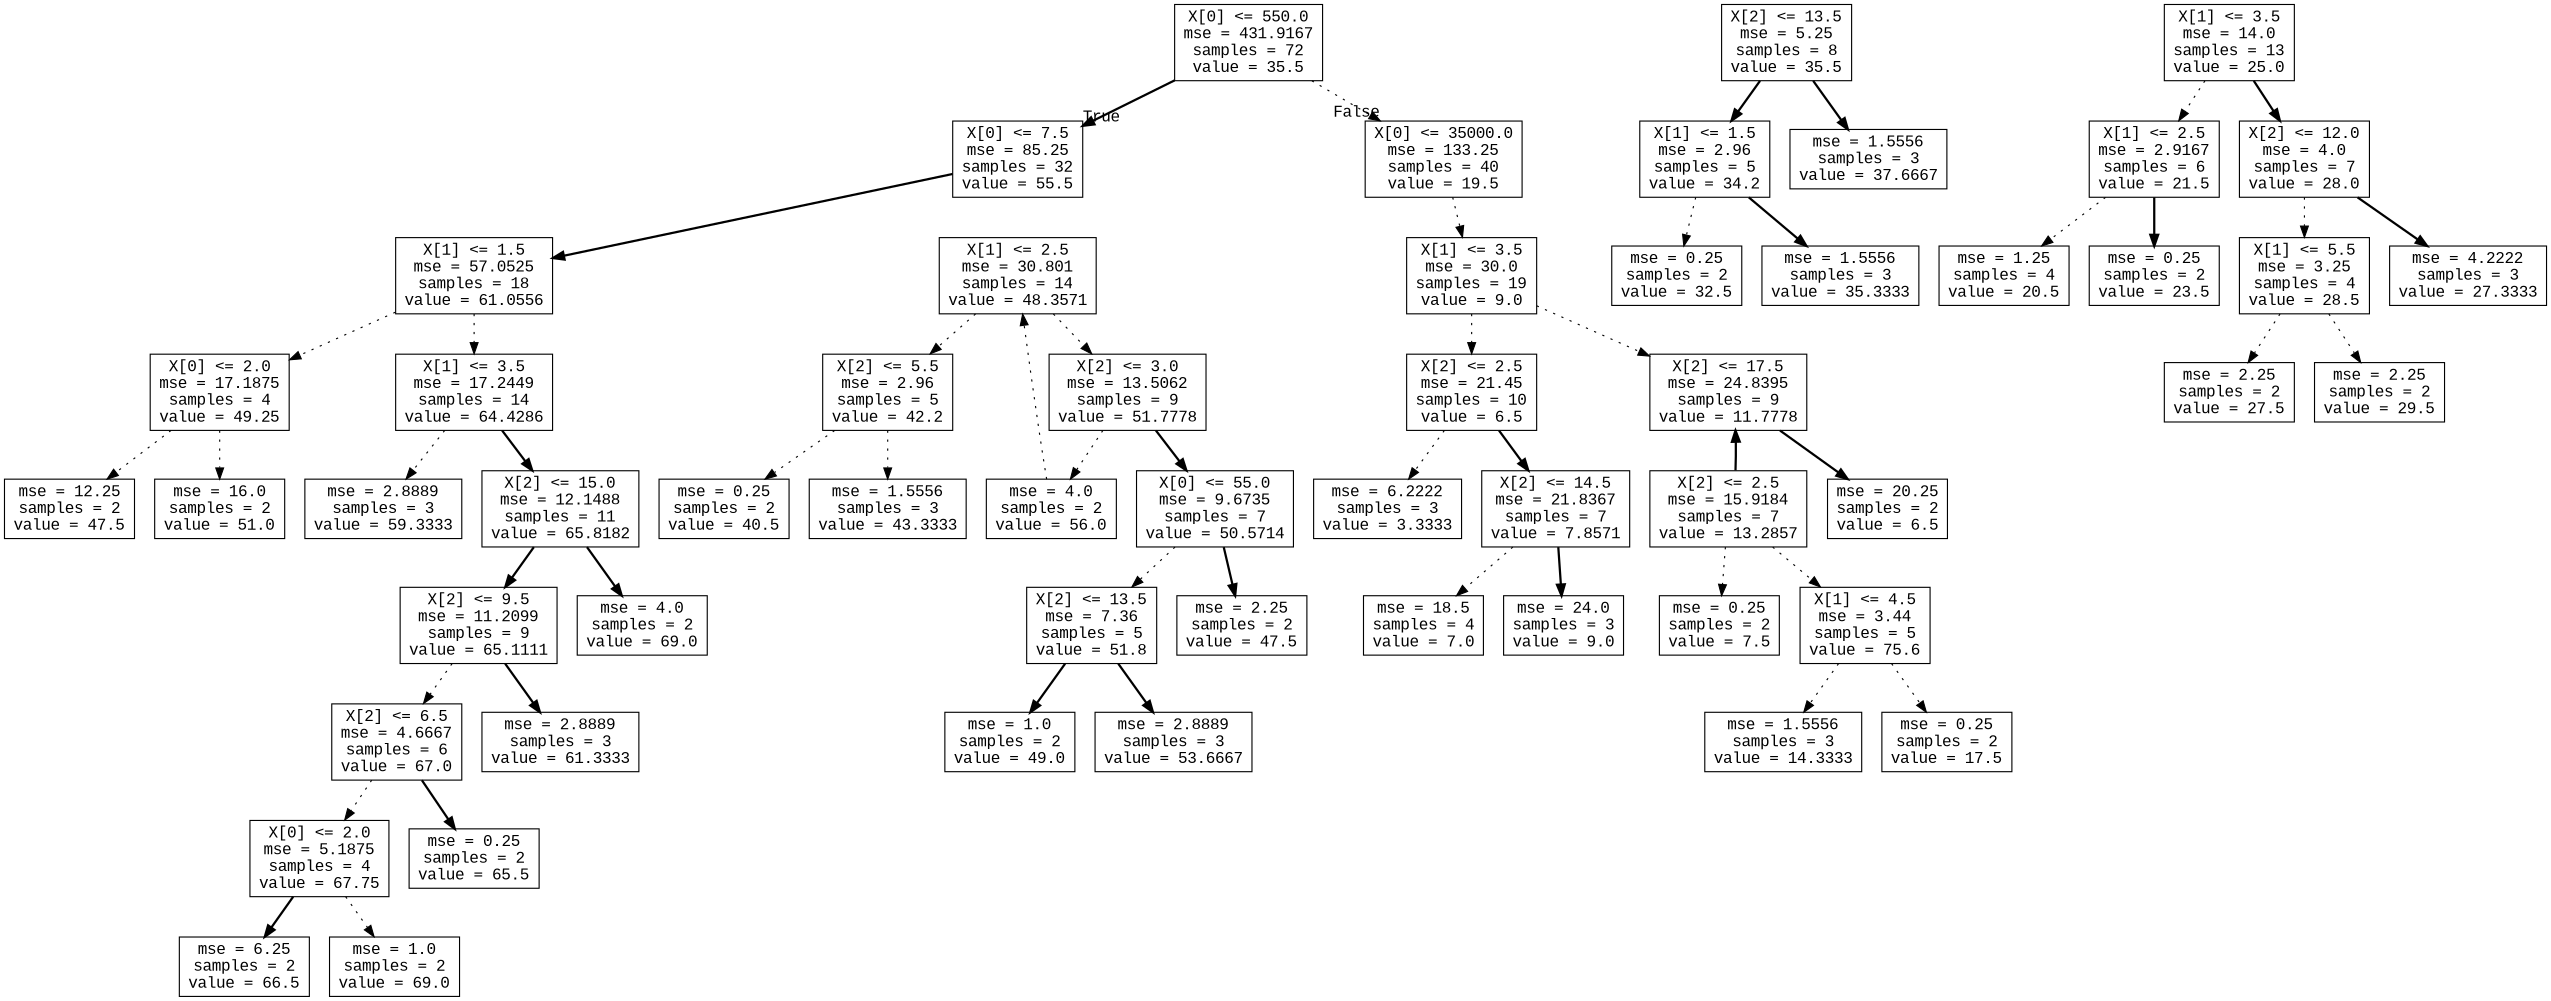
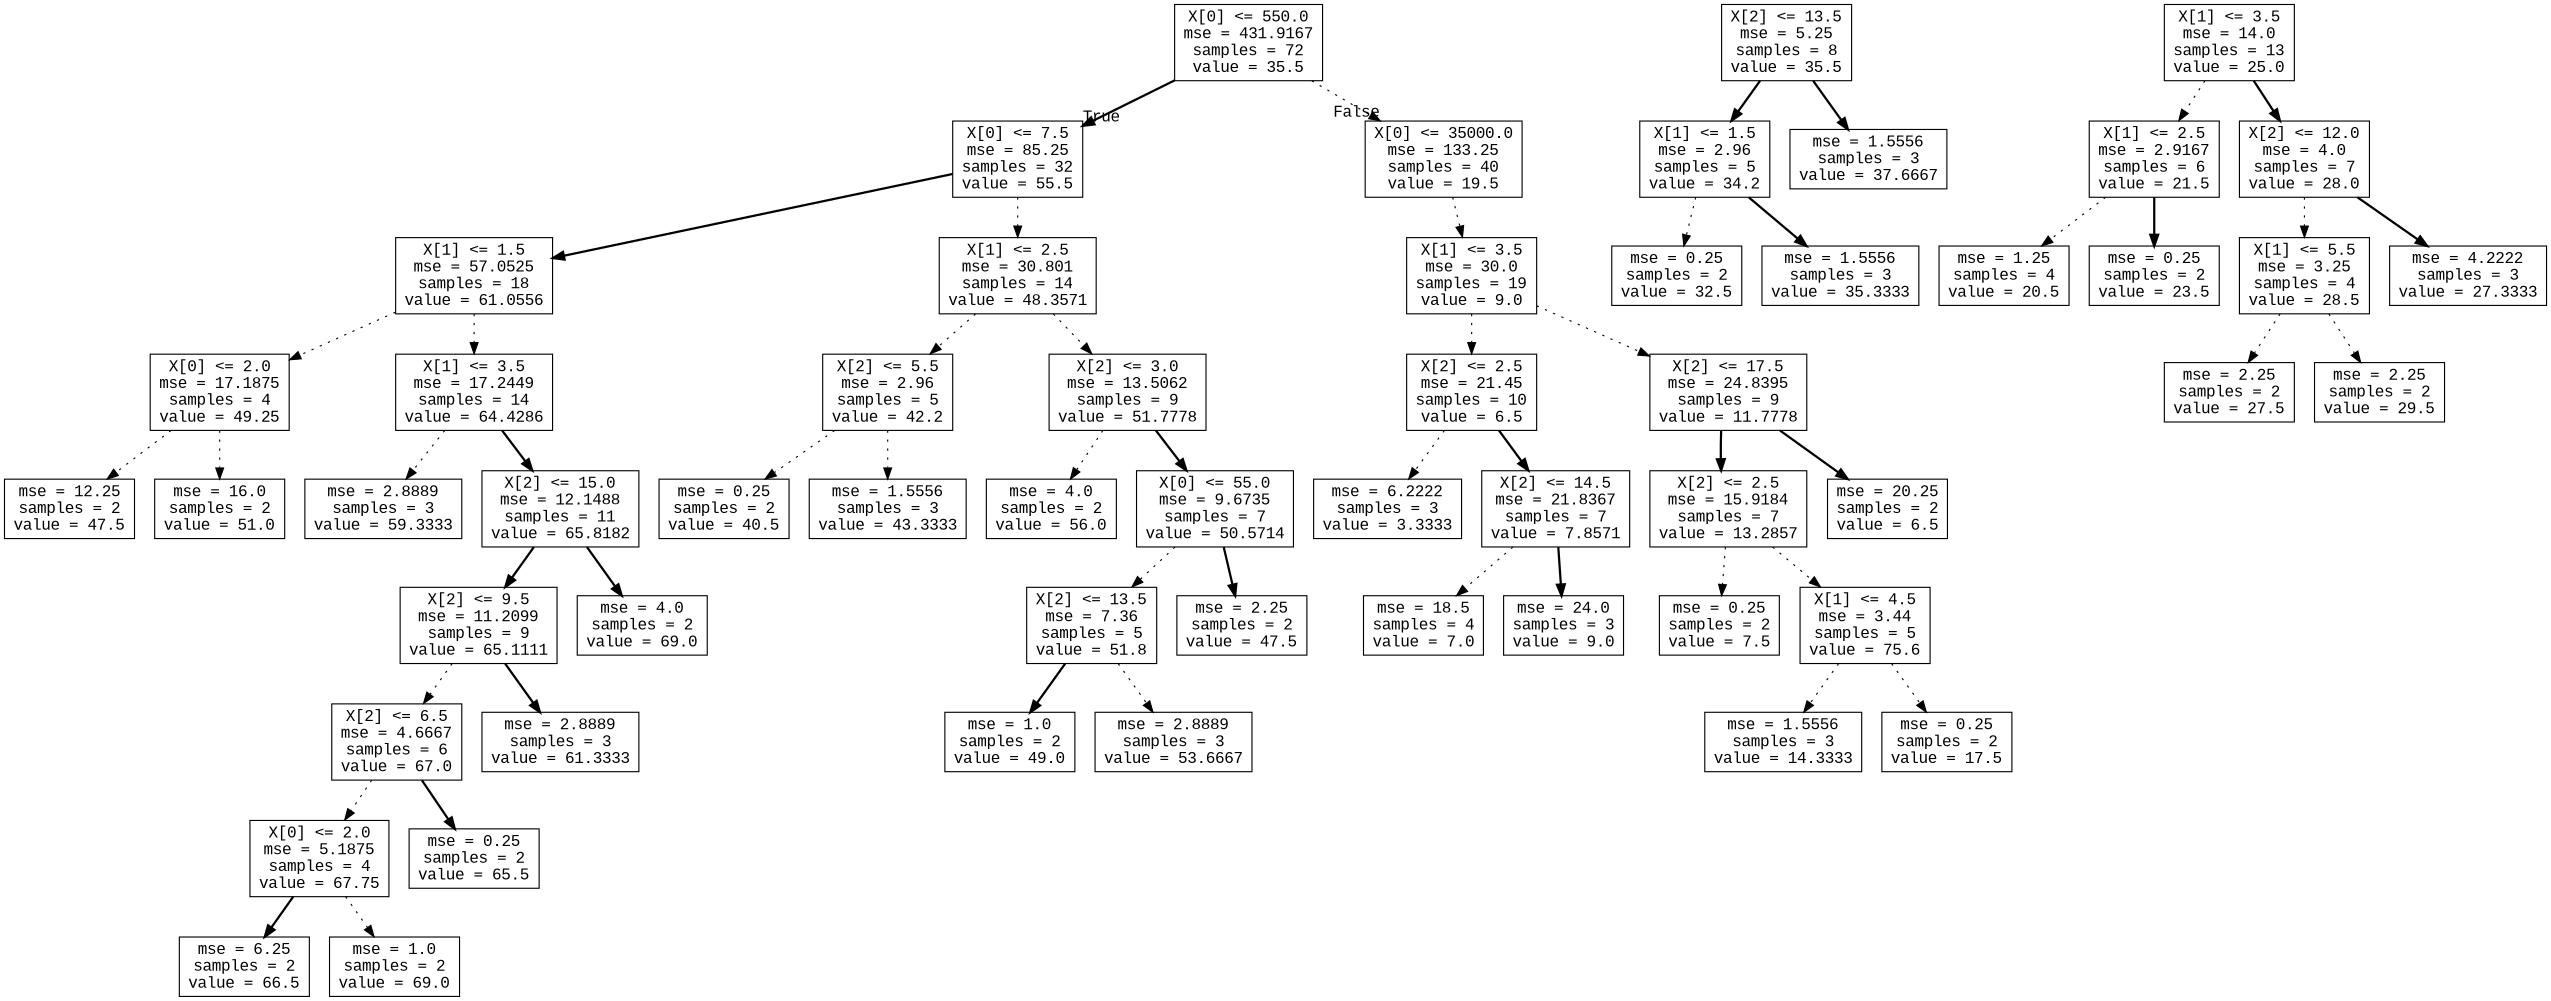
edge "mse = 4.0 samples = 2 value = 56.0" -> "X[1] <= 2.5 mse = 30.801 samples = 14 value = 48.3571": now "X[0] <= 7.5 mse = 85.25 samples = 32 value = 55.5" -> "X[1] <= 2.5 mse = 30.801 samples = 14 value = 48.3571"
edge "X[2] <= 2.5 mse = 15.9184 samples = 7 value = 13.2857" -> "X[2] <= 17.5 mse = 24.8395 samples = 9 value = 11.7778": reversed
edge "X[2] <= 13.5 mse = 7.36 samples = 5 value = 51.8" -> "mse = 2.8889 samples = 3 value = 53.6667": style bold -> dotted
